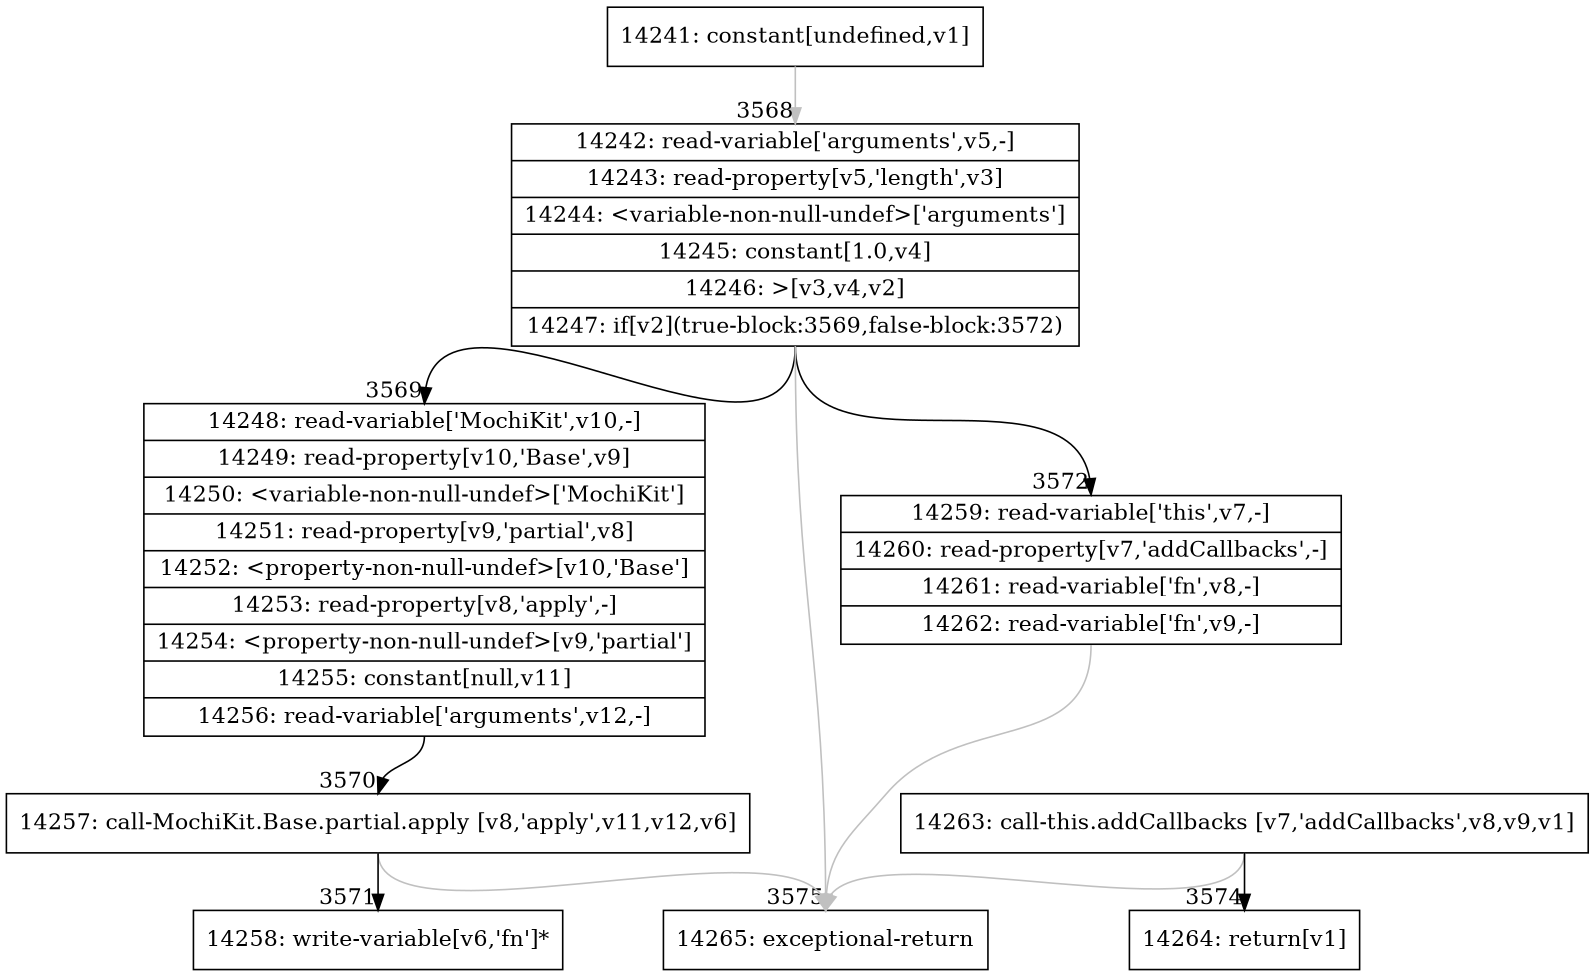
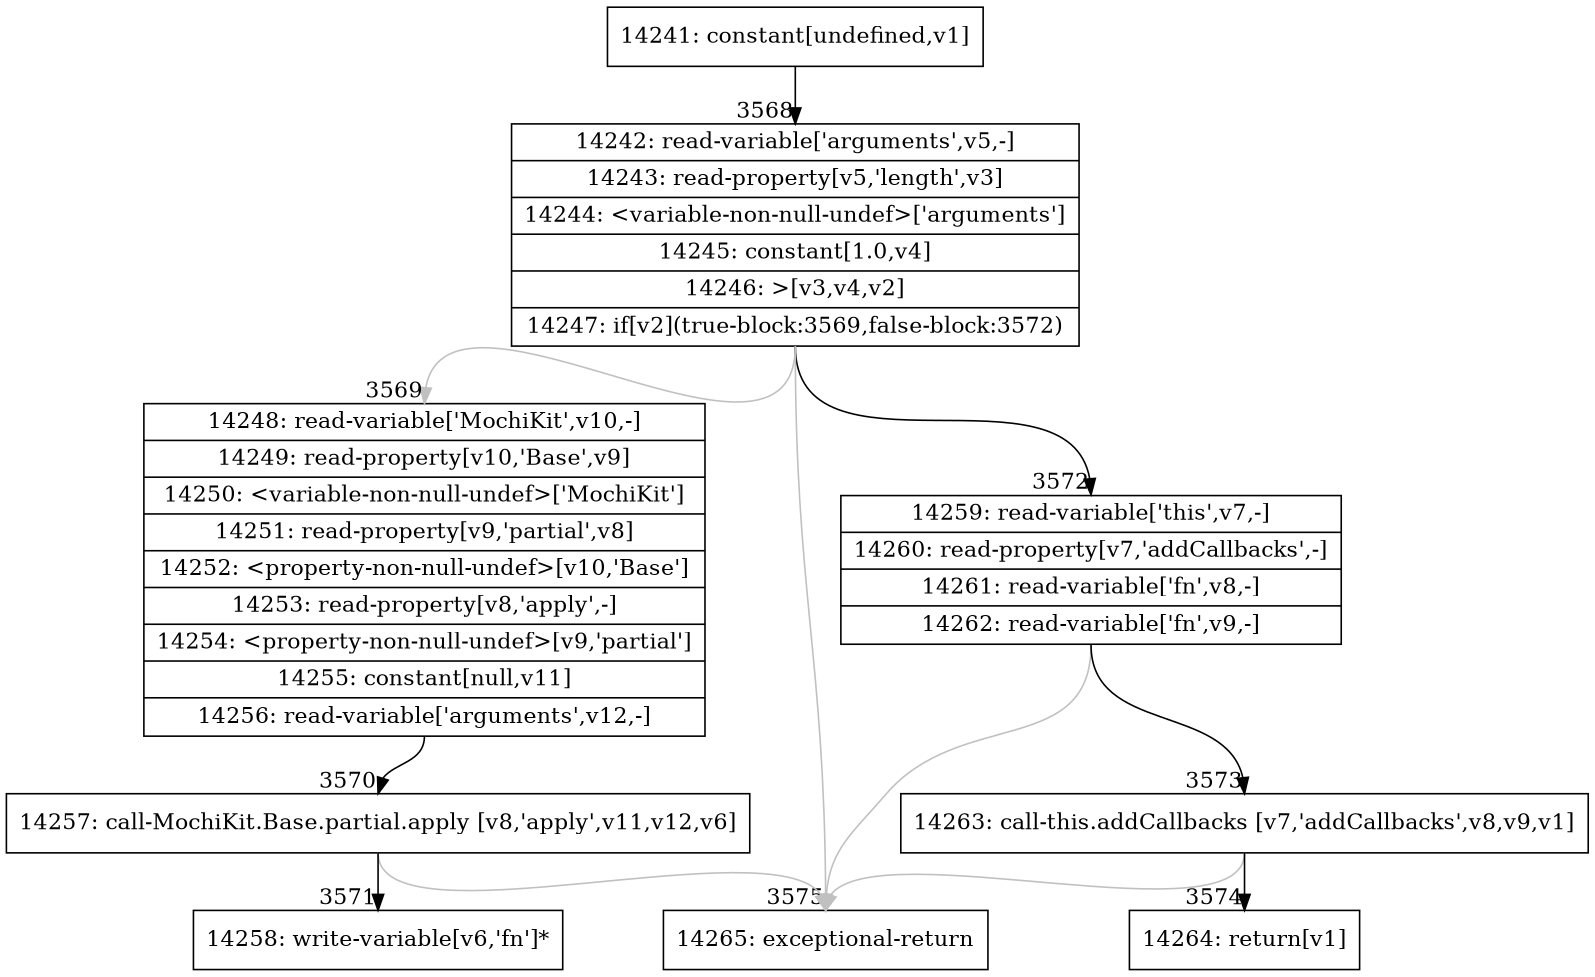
edge "14241: constant[undefined,v1]" -> "14242: read-variable['arguments',v5,-]": color gray -> black
edge "14242: read-variable['arguments',v5,-]" -> "14248: read-variable['MochiKit',v10,-]": color black -> gray
edge "14259: read-variable['this',v7,-]" -> "14263: call-this.addCallbacks [v7,'addCallbacks',v8,v9,v1]": added
